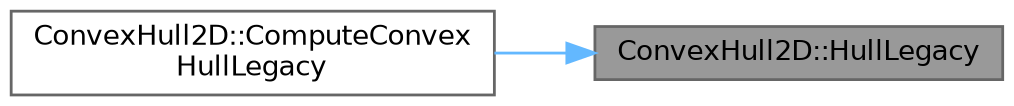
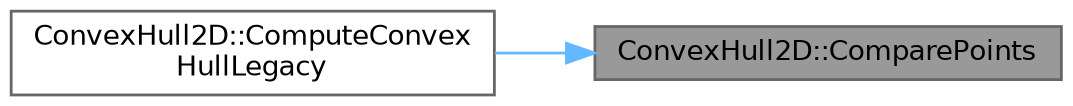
node "ConvexHull2D::HullLegacy": label "ConvexHull2D::HullLegacy" -> "ConvexHull2D::ComparePoints"
